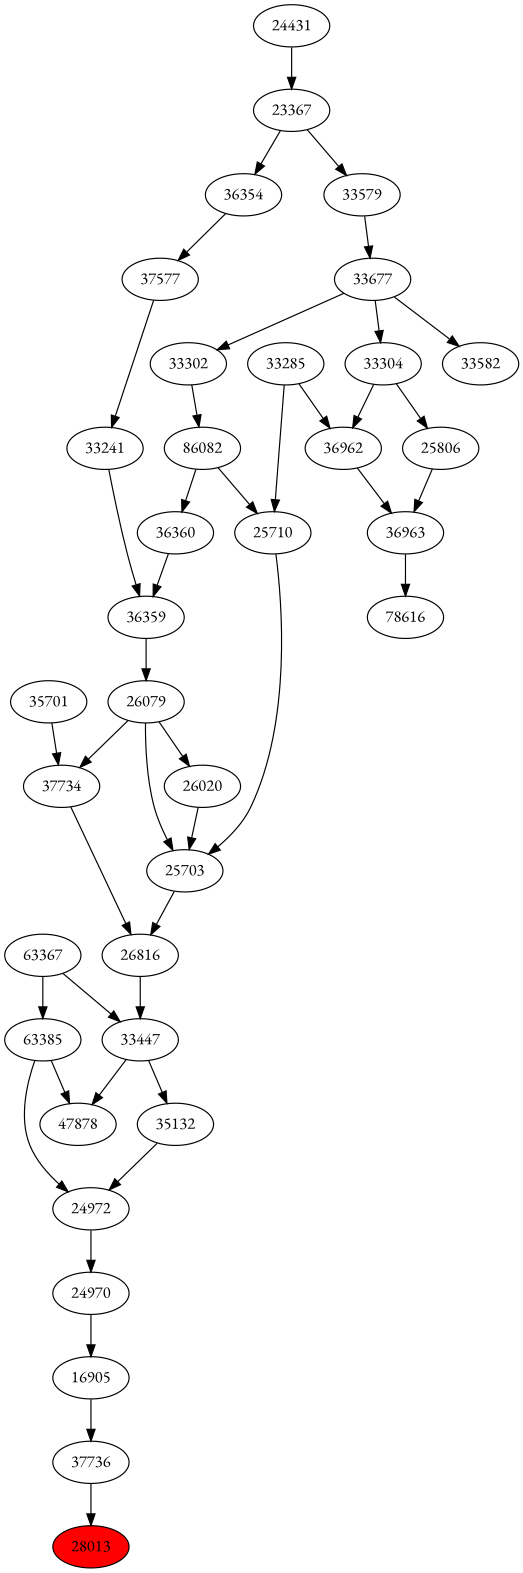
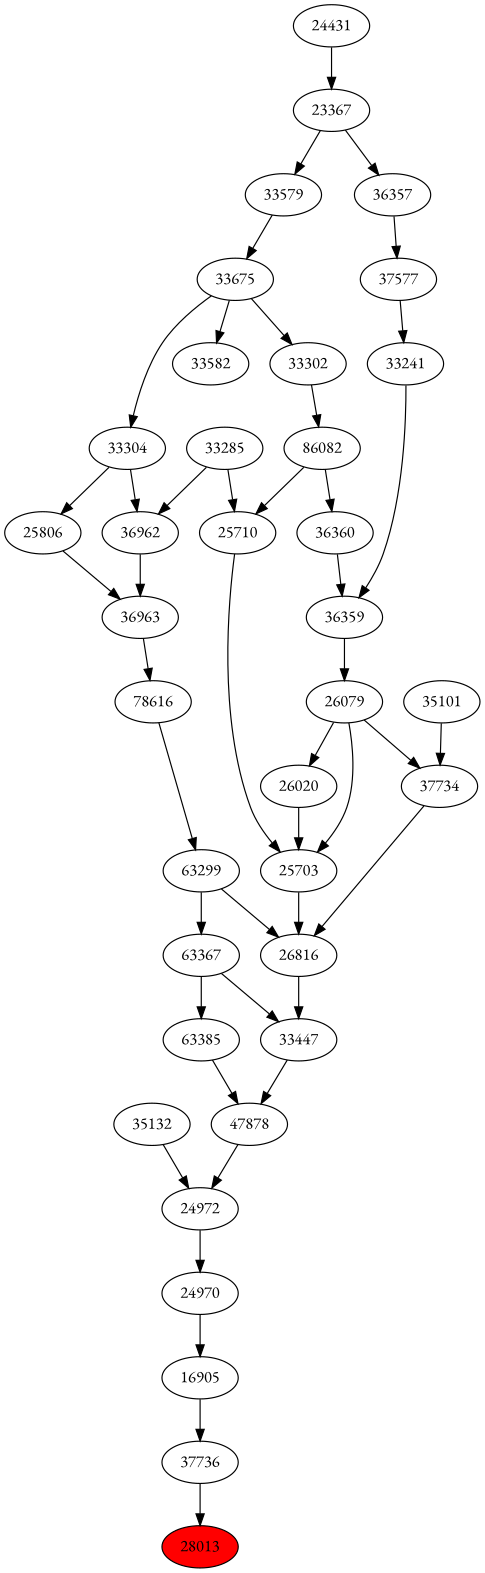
node "36354": label "36354" -> "36357"
node "33677": label "33677" -> "33675"
node "35701": label "35701" -> "35101"
node "63299": added
edge "33447" -> "35132": removed
edge "63385" -> "24972": now "47878" -> "24972"
